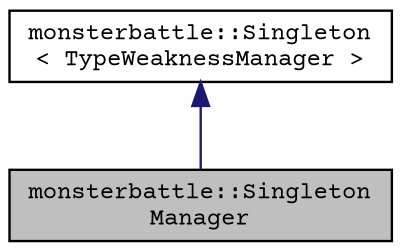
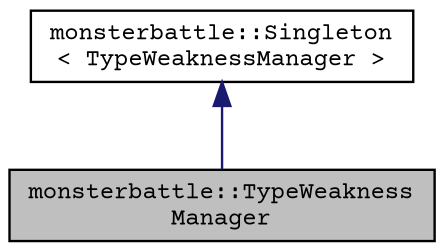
node "monsterbattle::Singleton Manager": label "monsterbattle::Singleton Manager" -> "monsterbattle::TypeWeakness Manager"
